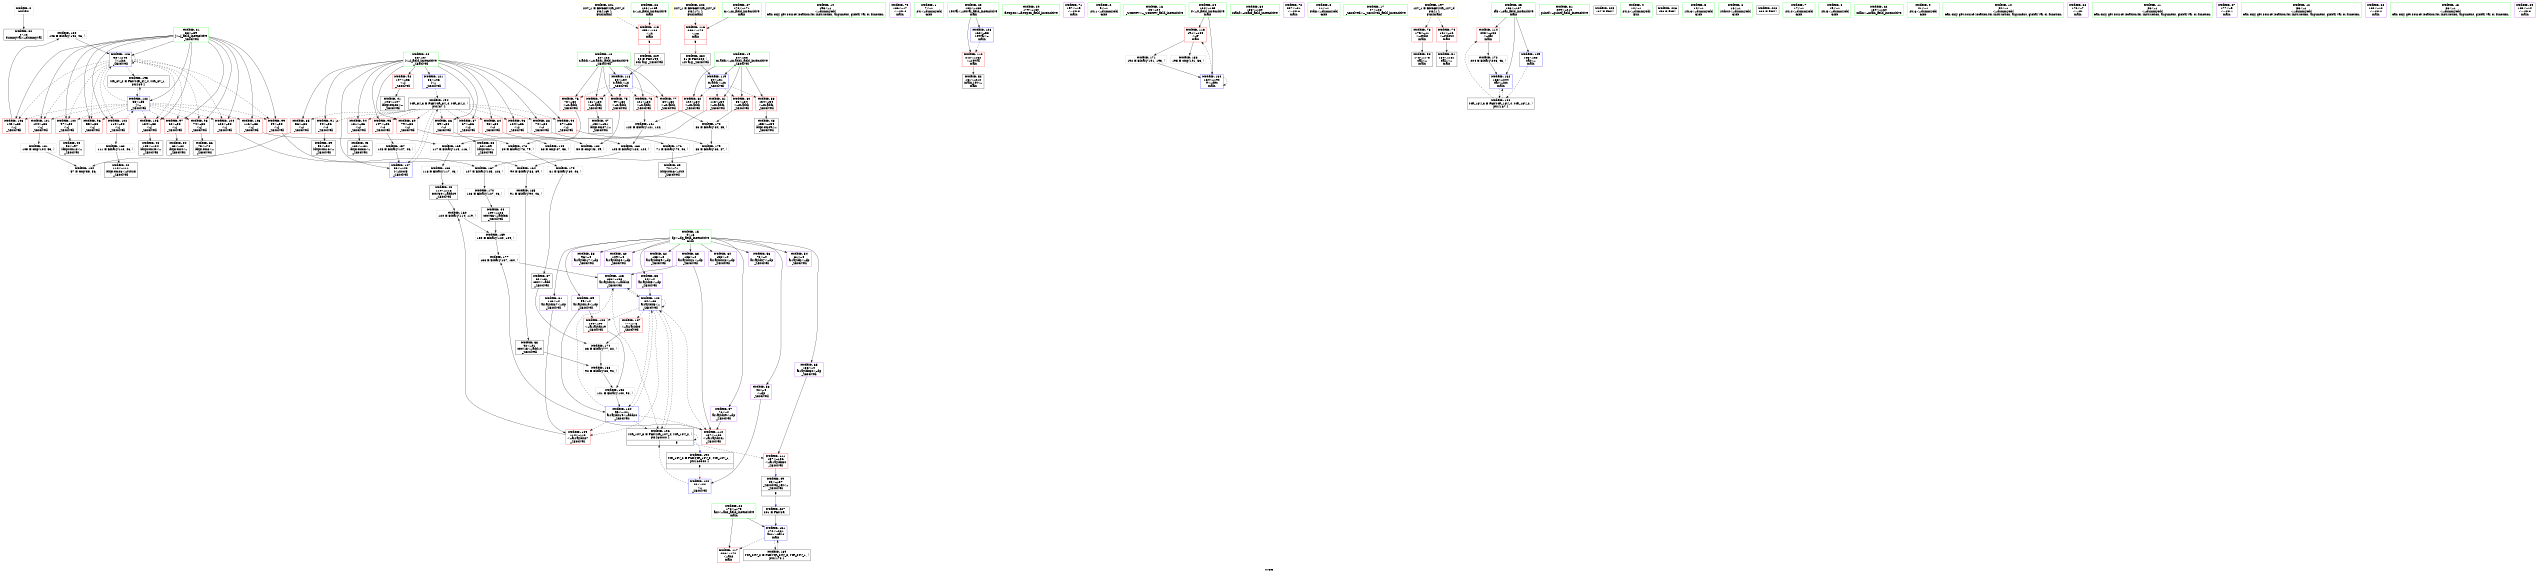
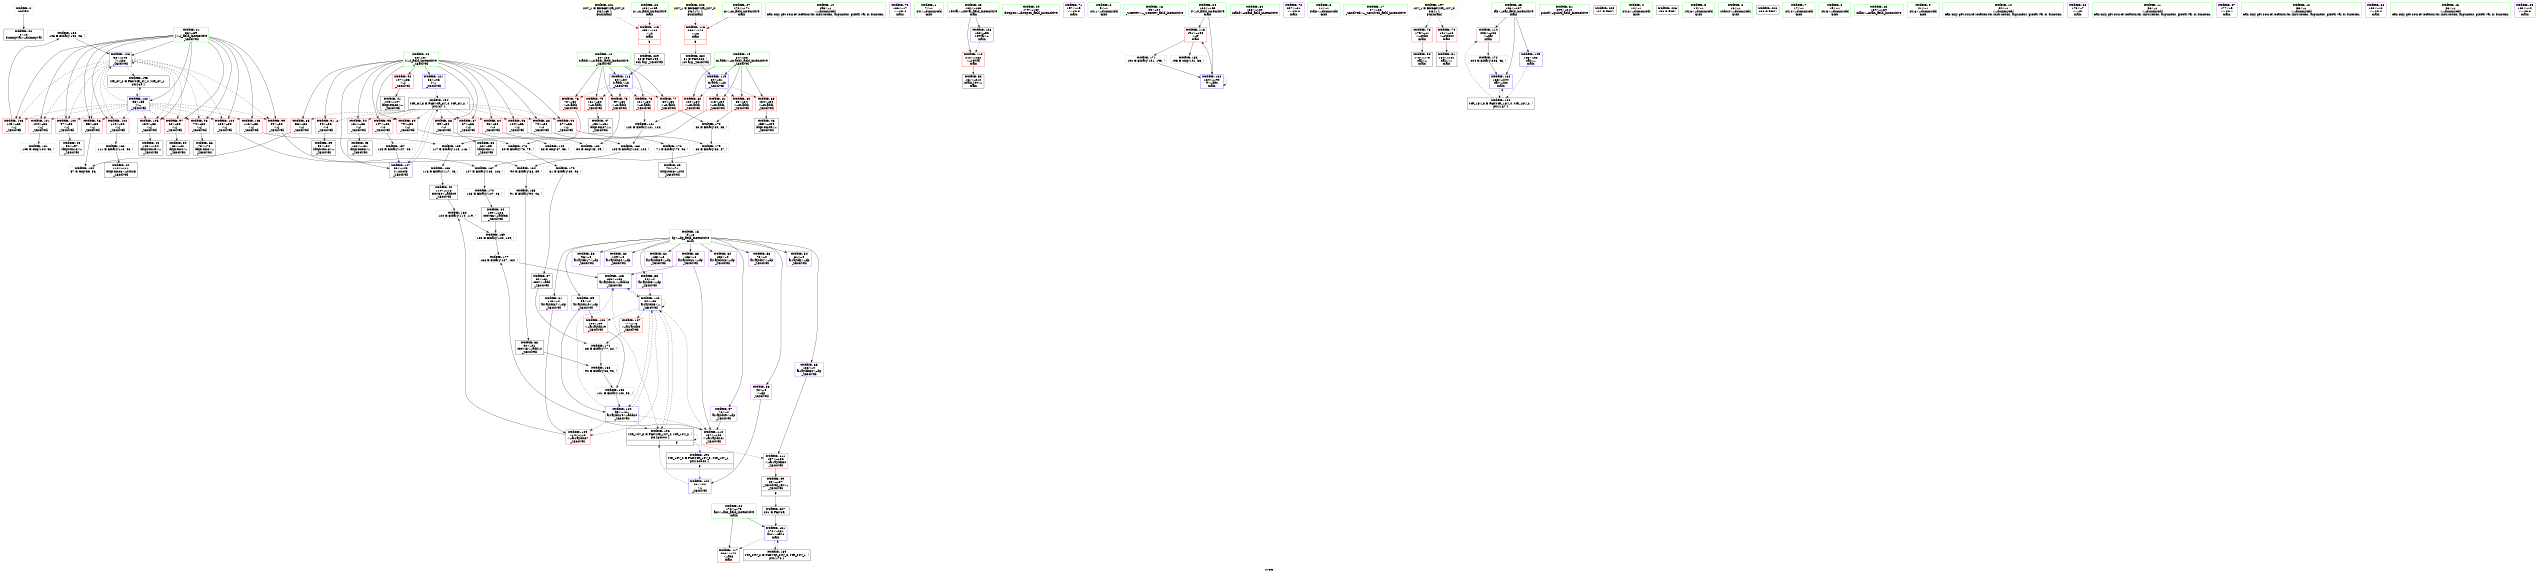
node "NodeID: 4": text "Fun" -> "Glob"
edge "NodeID: 130" -> "NodeID: 113": style dashed -> solid
edge "NodeID: 102" -> "NodeID: 122": reversed
edge "NodeID: 181" -> "NodeID: 184": now "NodeID: 96" -> "NodeID: 184"
edge "NodeID: 111" -> "NodeID: 49": color blue -> black
